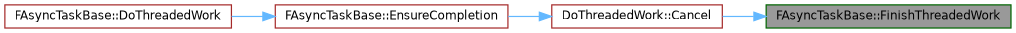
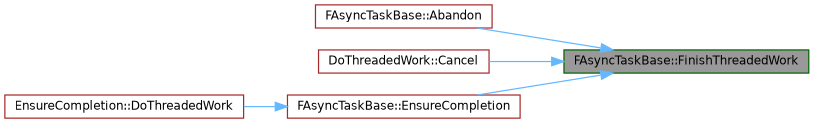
node "FAsyncTaskBase::DoThreadedWork": label "FAsyncTaskBase::DoThreadedWork" -> "EnsureCompletion::DoThreadedWork"
node "FAsyncTaskBase::Abandon": added
edge "FAsyncTaskBase::EnsureCompletion" -> "DoThreadedWork::Cancel": now "FAsyncTaskBase::EnsureCompletion" -> "FAsyncTaskBase::FinishThreadedWork"
